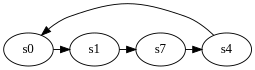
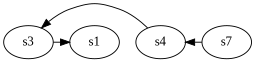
node "s0": label "s0" -> "s3"
edge "s1" -> "s7": removed
